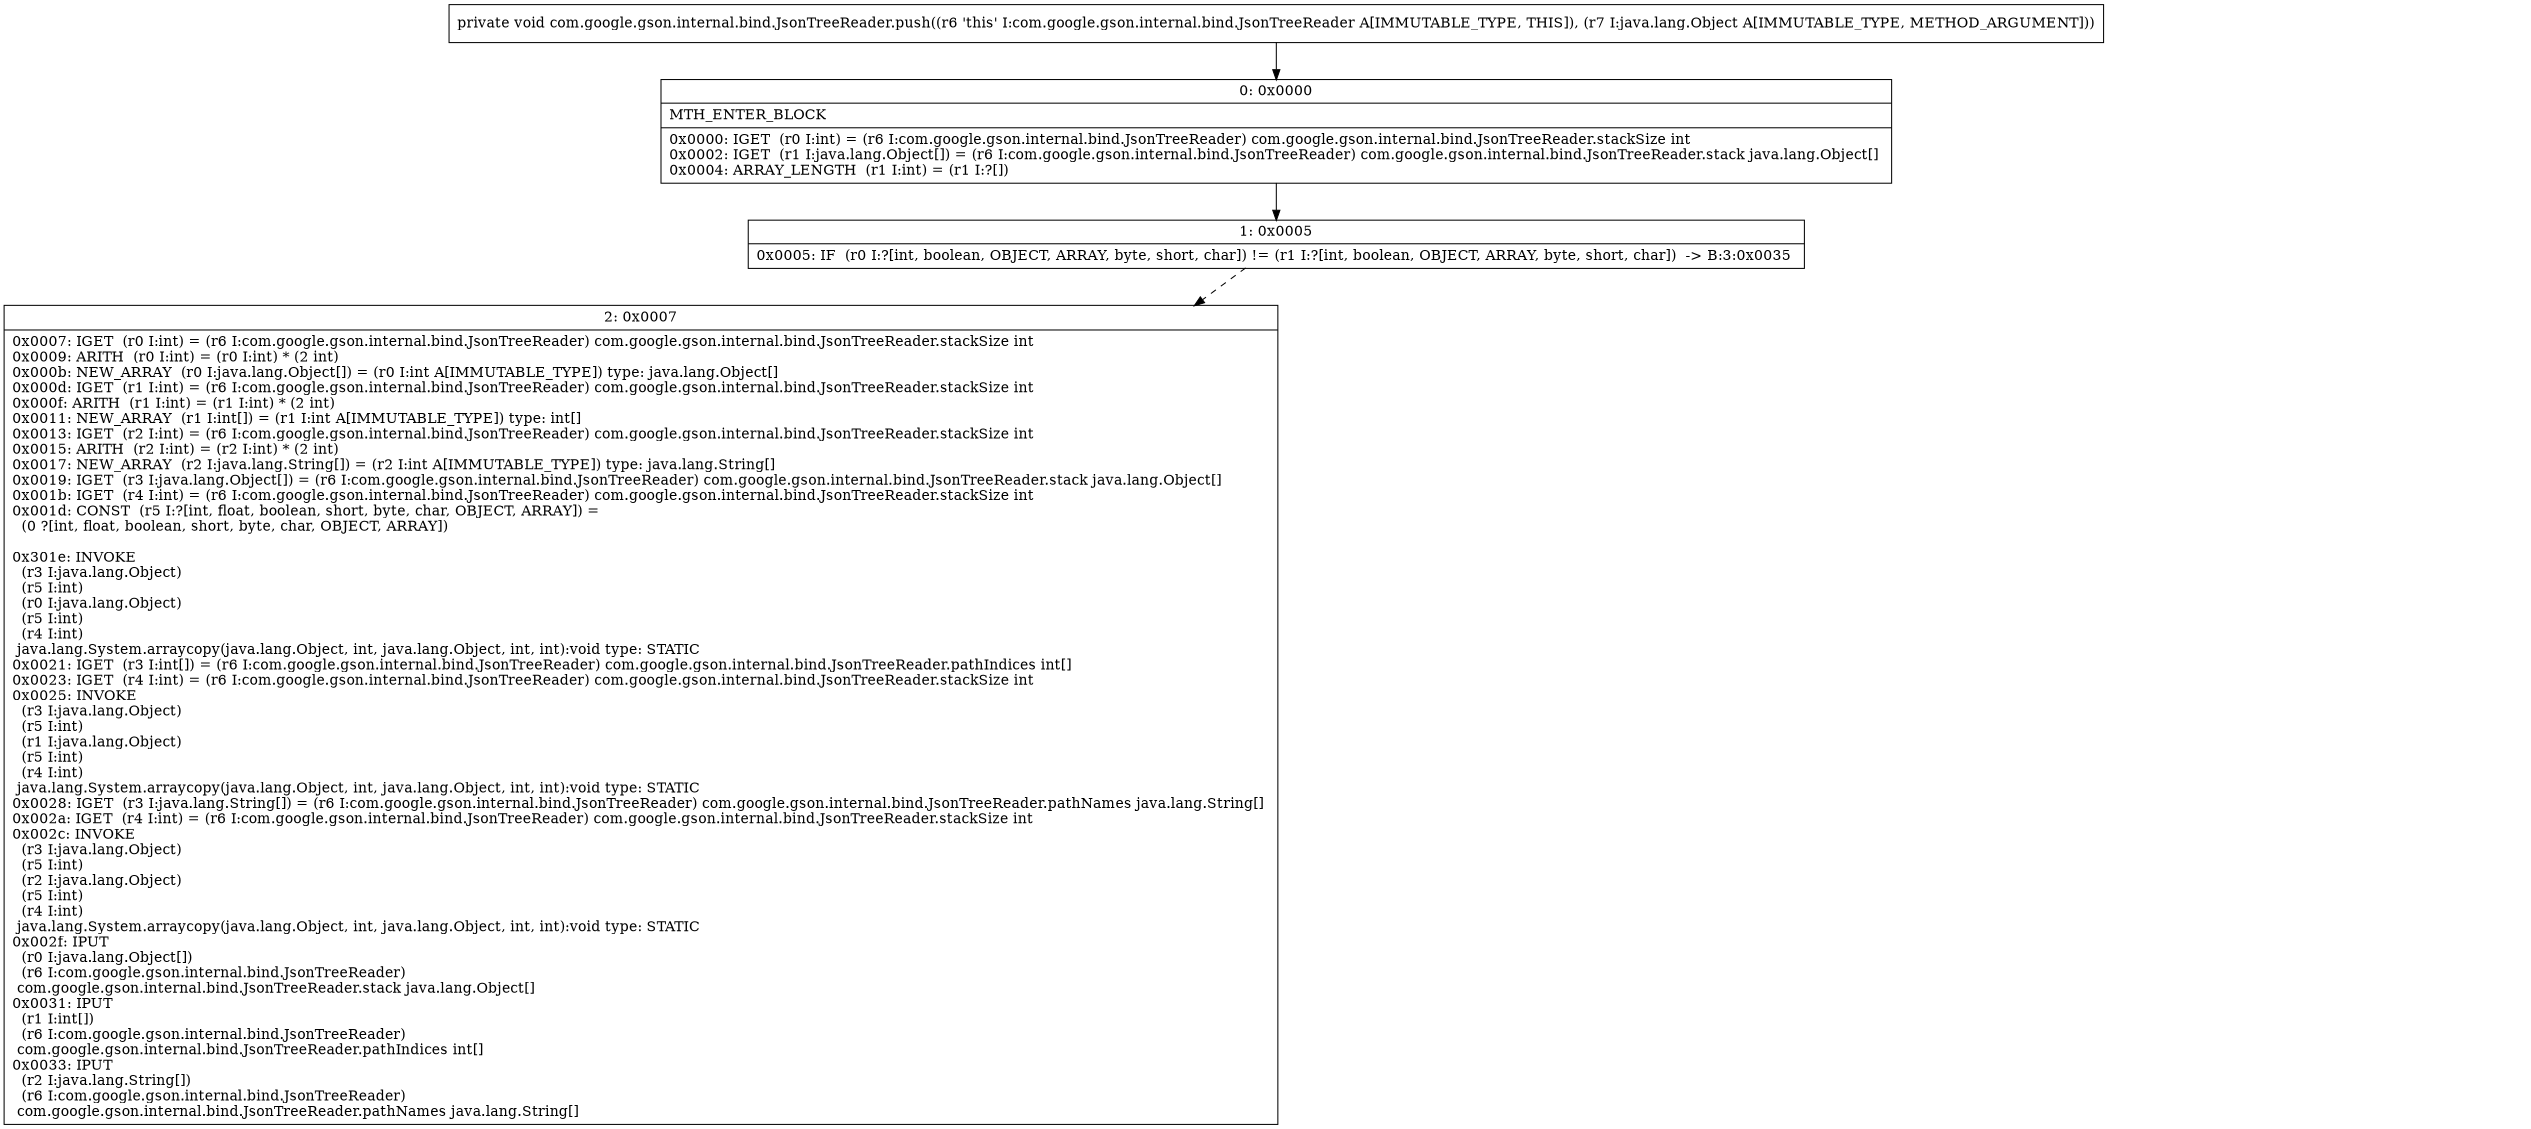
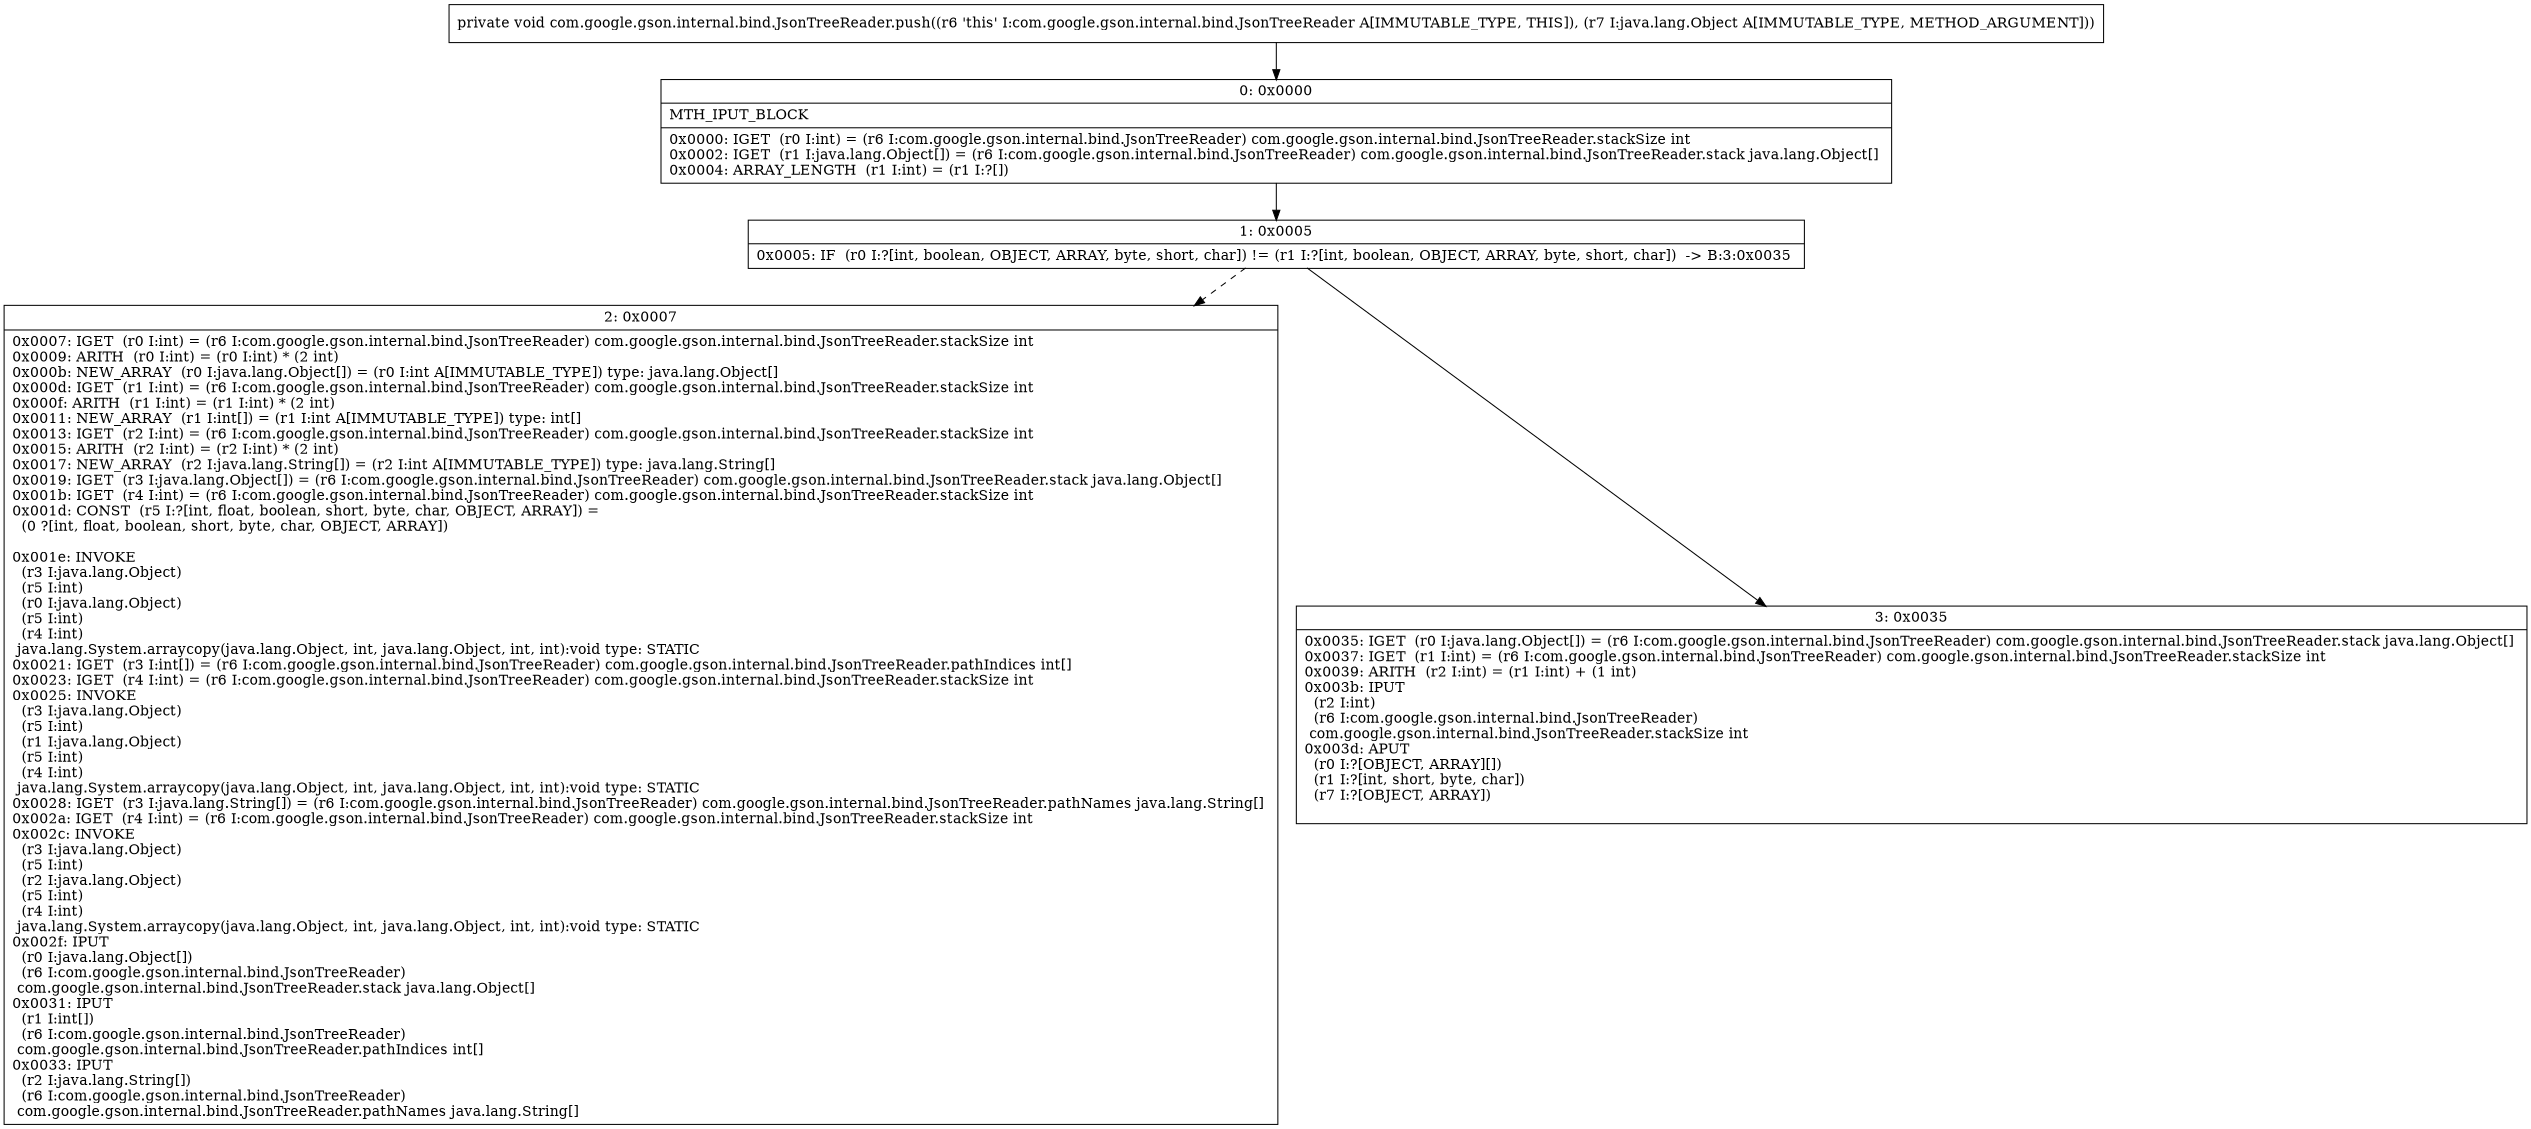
node "0: 0x0000": text "MTH_ENTER_BLOCK" -> "MTH_IPUT_BLOCK"
node "2: 0x0007": text "0x301e: INVOKE" -> "0x001e: INVOKE"
node "3: 0x0035": added
